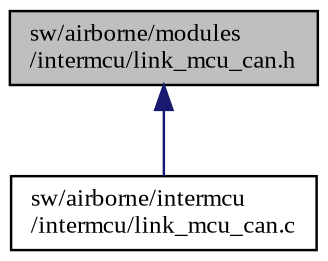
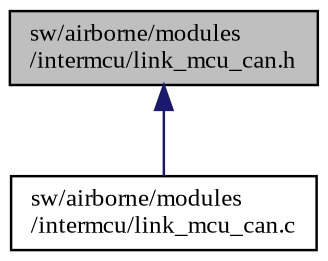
node "sw/airborne/intermcu /intermcu/link_mcu_can.c": label "sw/airborne/intermcu /intermcu/link_mcu_can.c" -> "sw/airborne/modules /intermcu/link_mcu_can.c"
